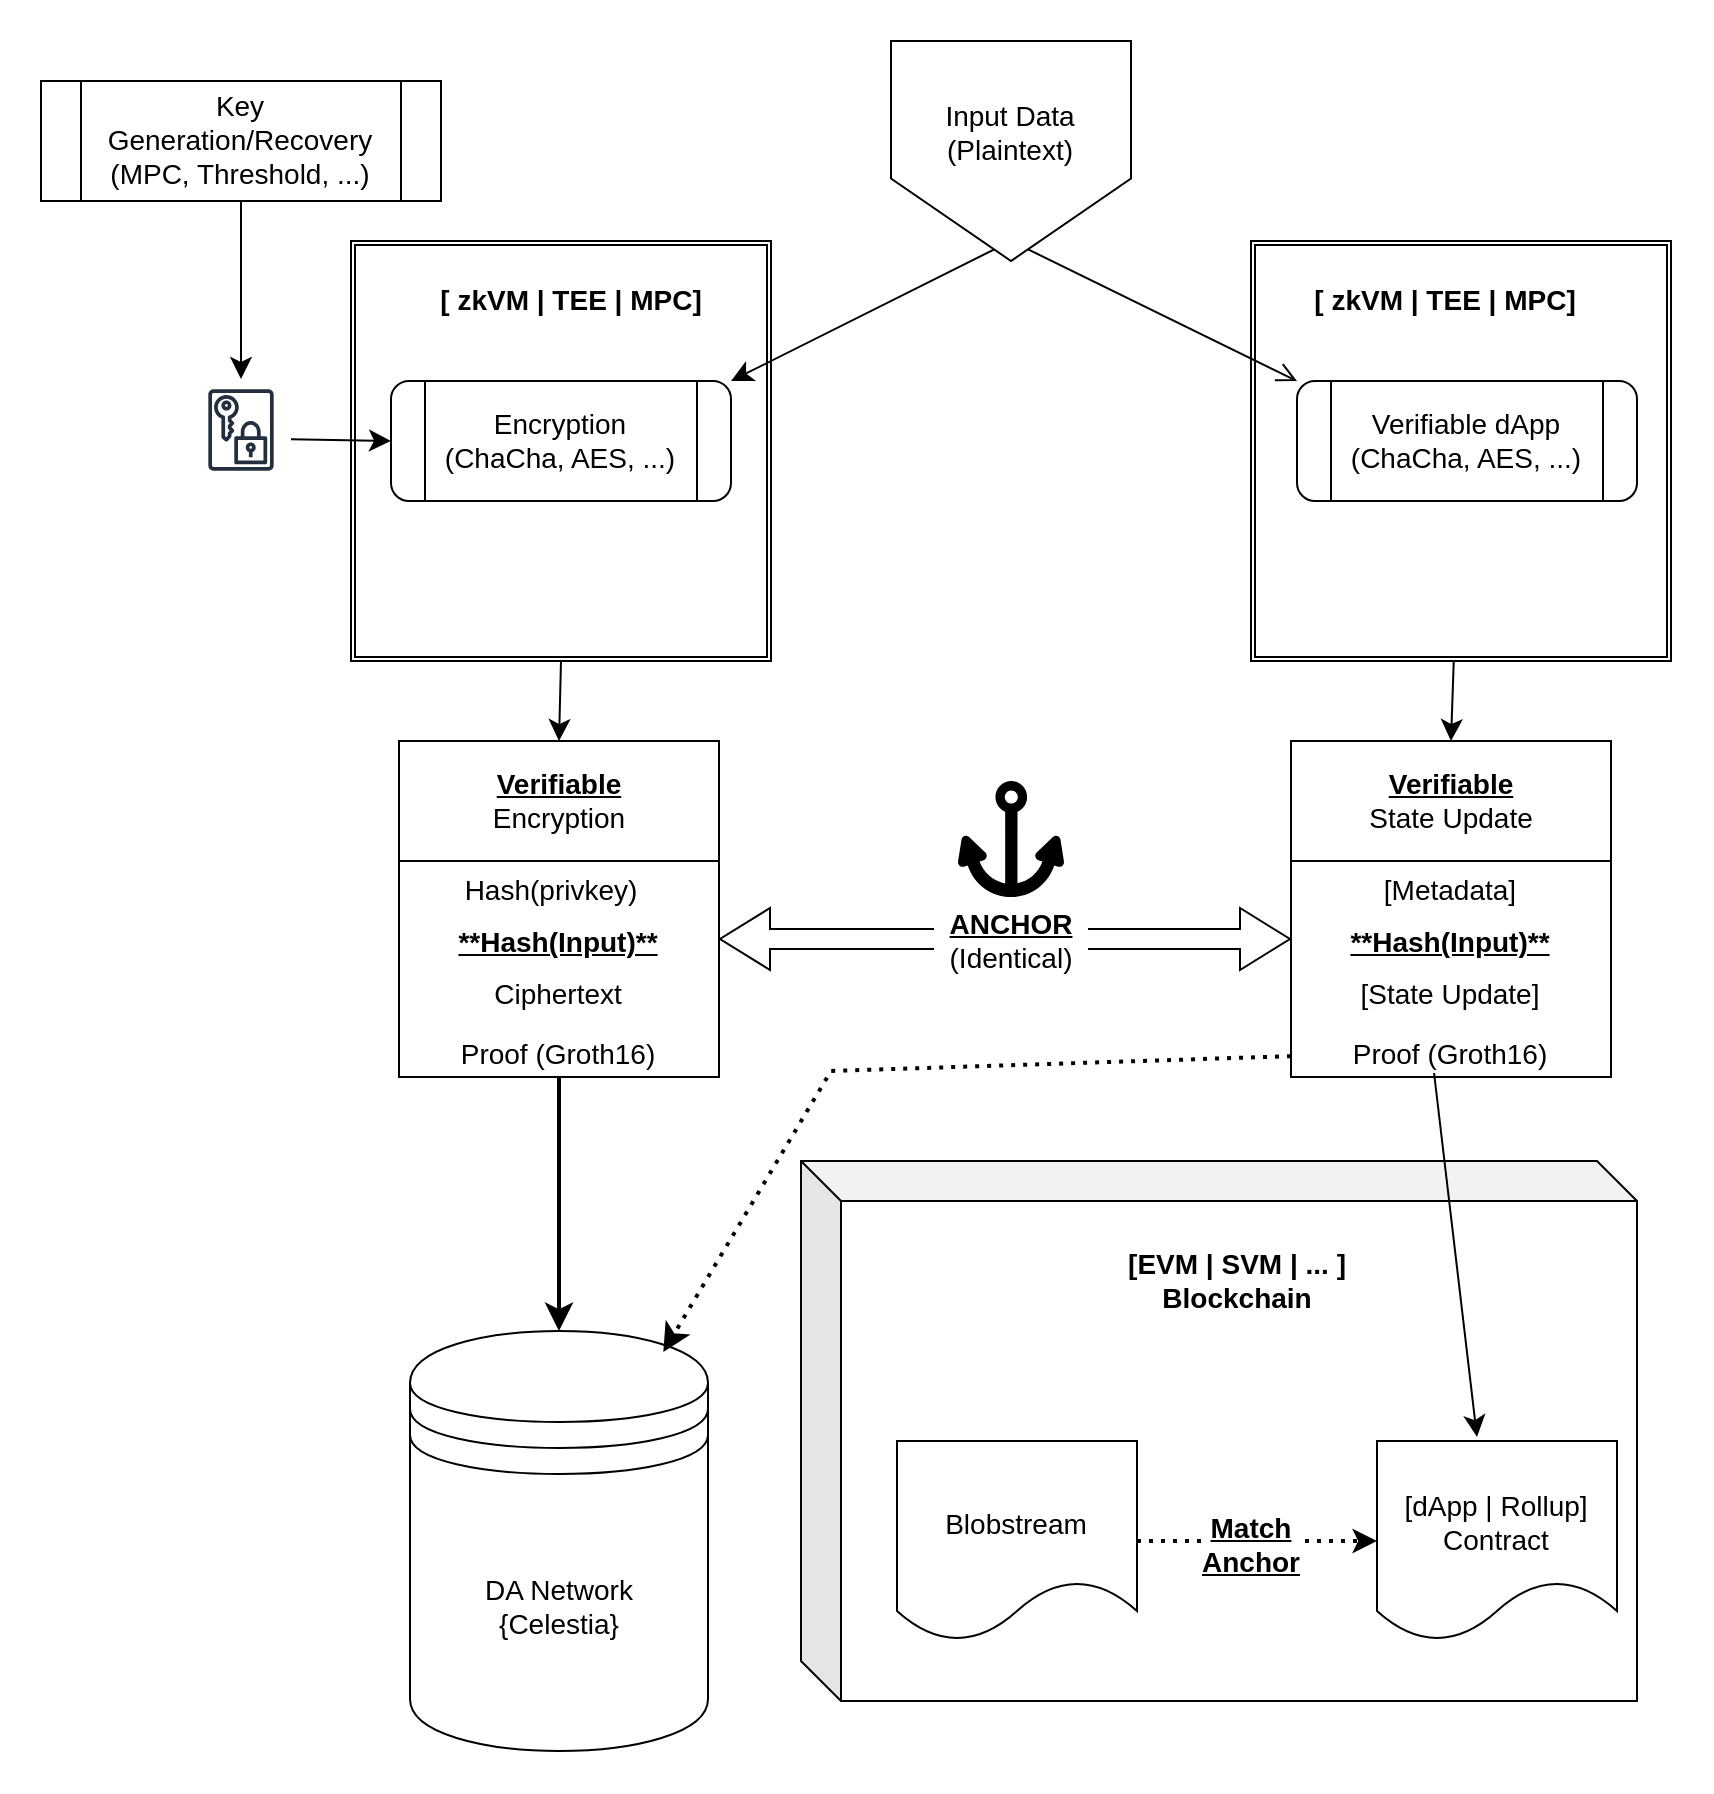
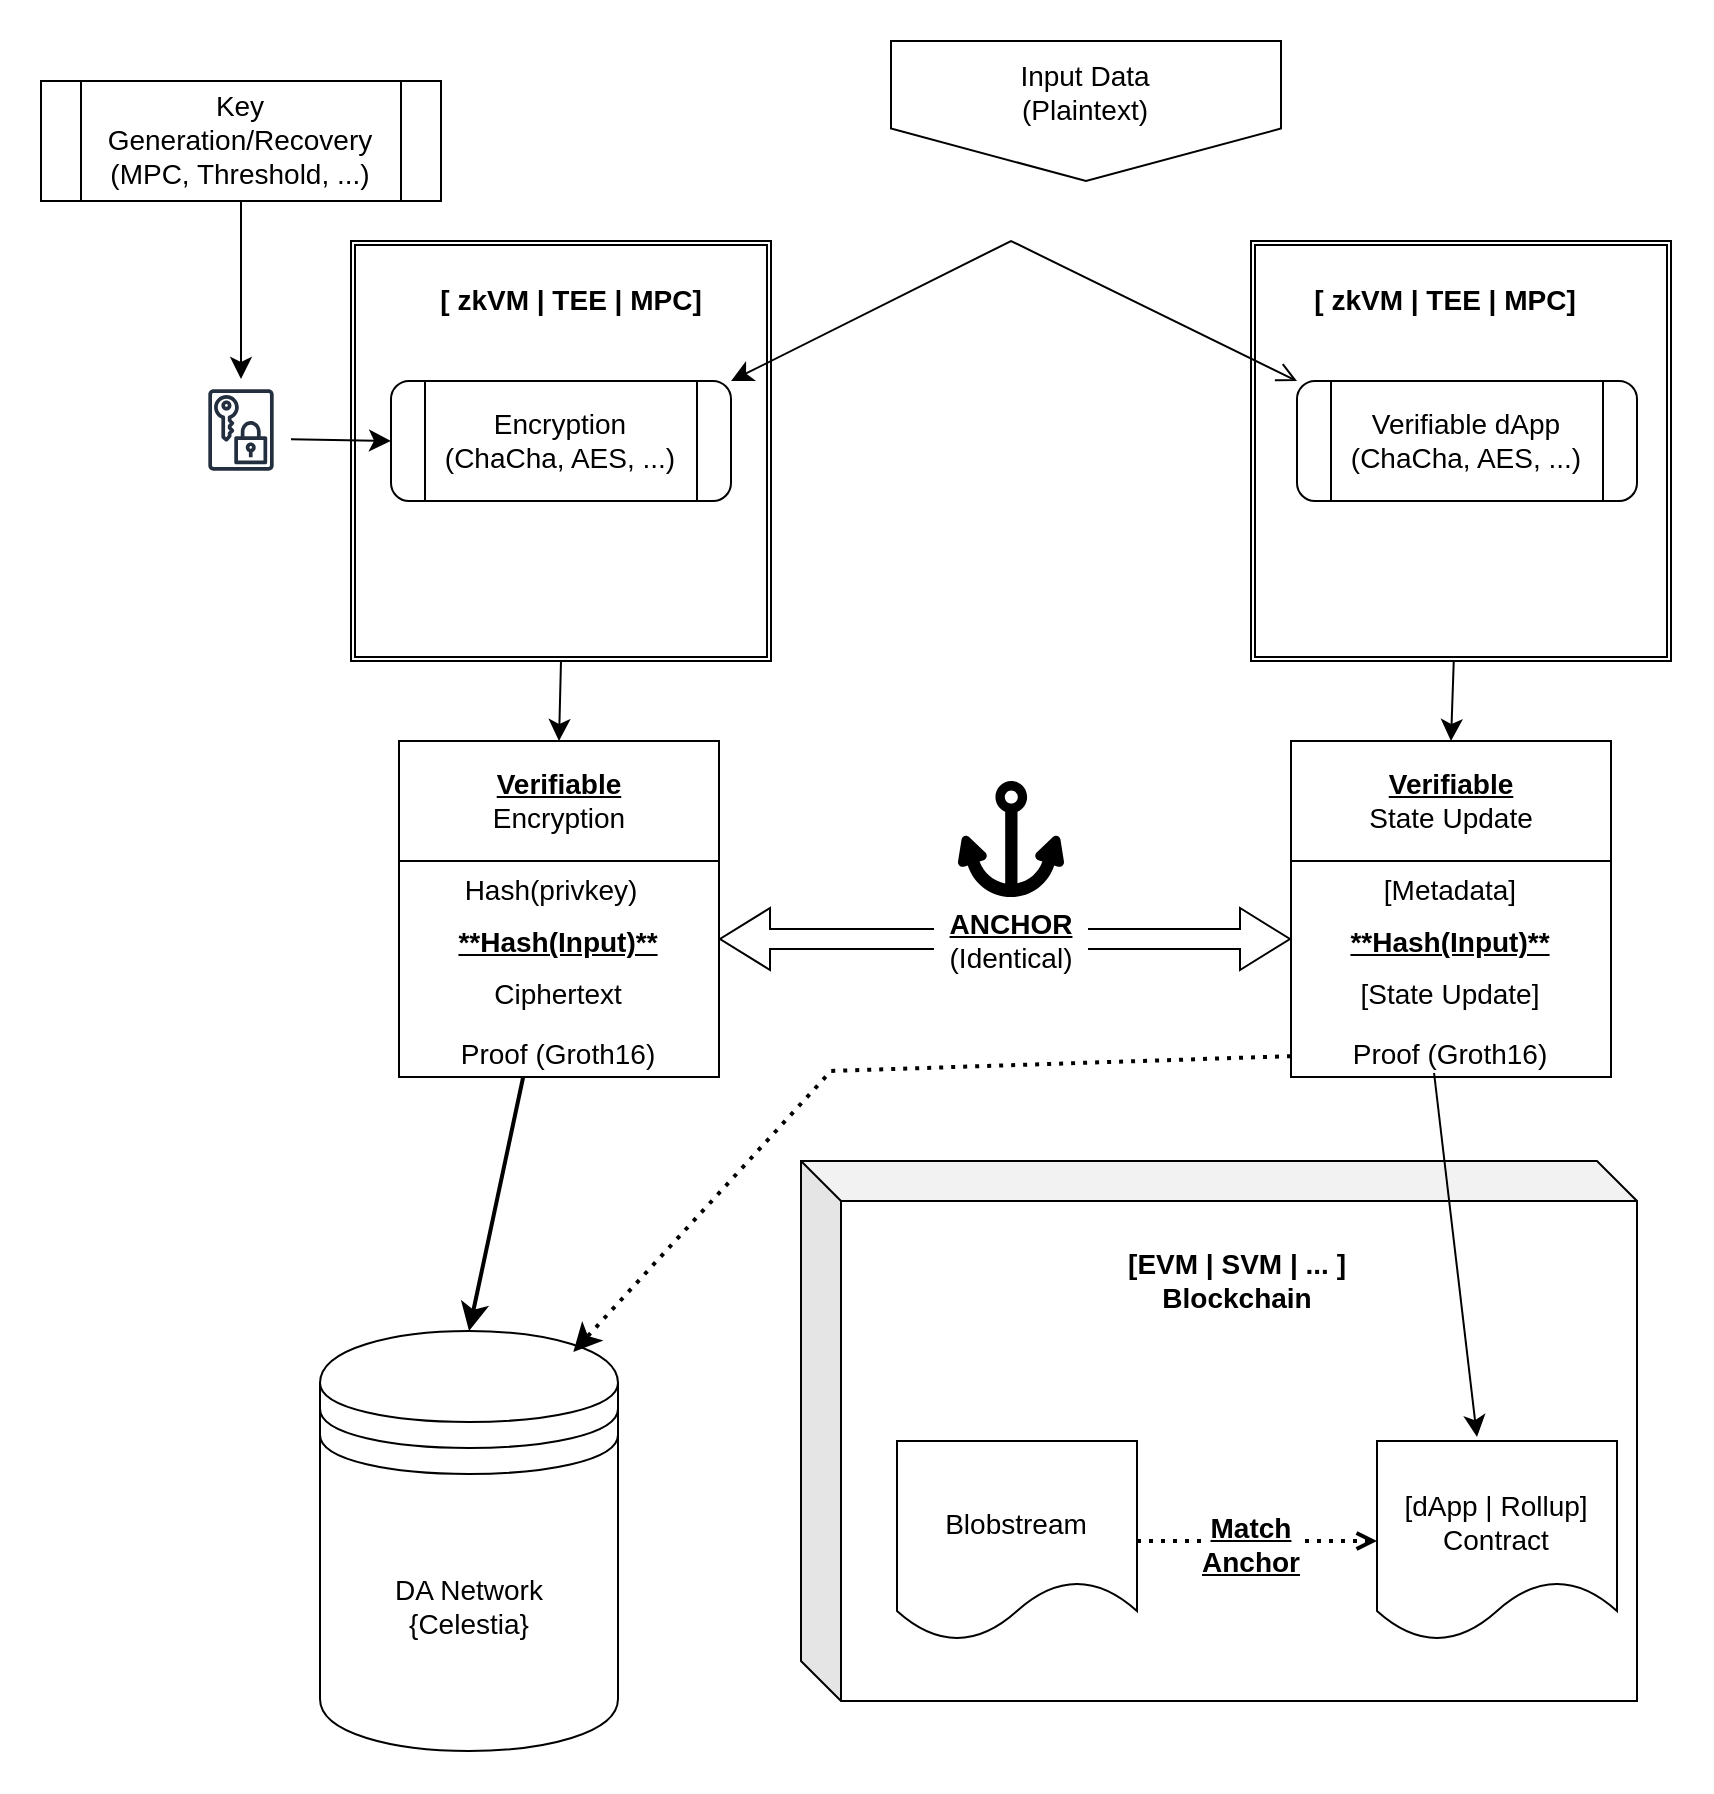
node "Input Data (Plaintext)": size 240x220 -> 390x140
node "DA Network {Celestia}": moved (559, 1541) -> (469, 1541)
edge "Blobstream" -> "[dApp | Rollup] Contract": arrowhead classic -> open
